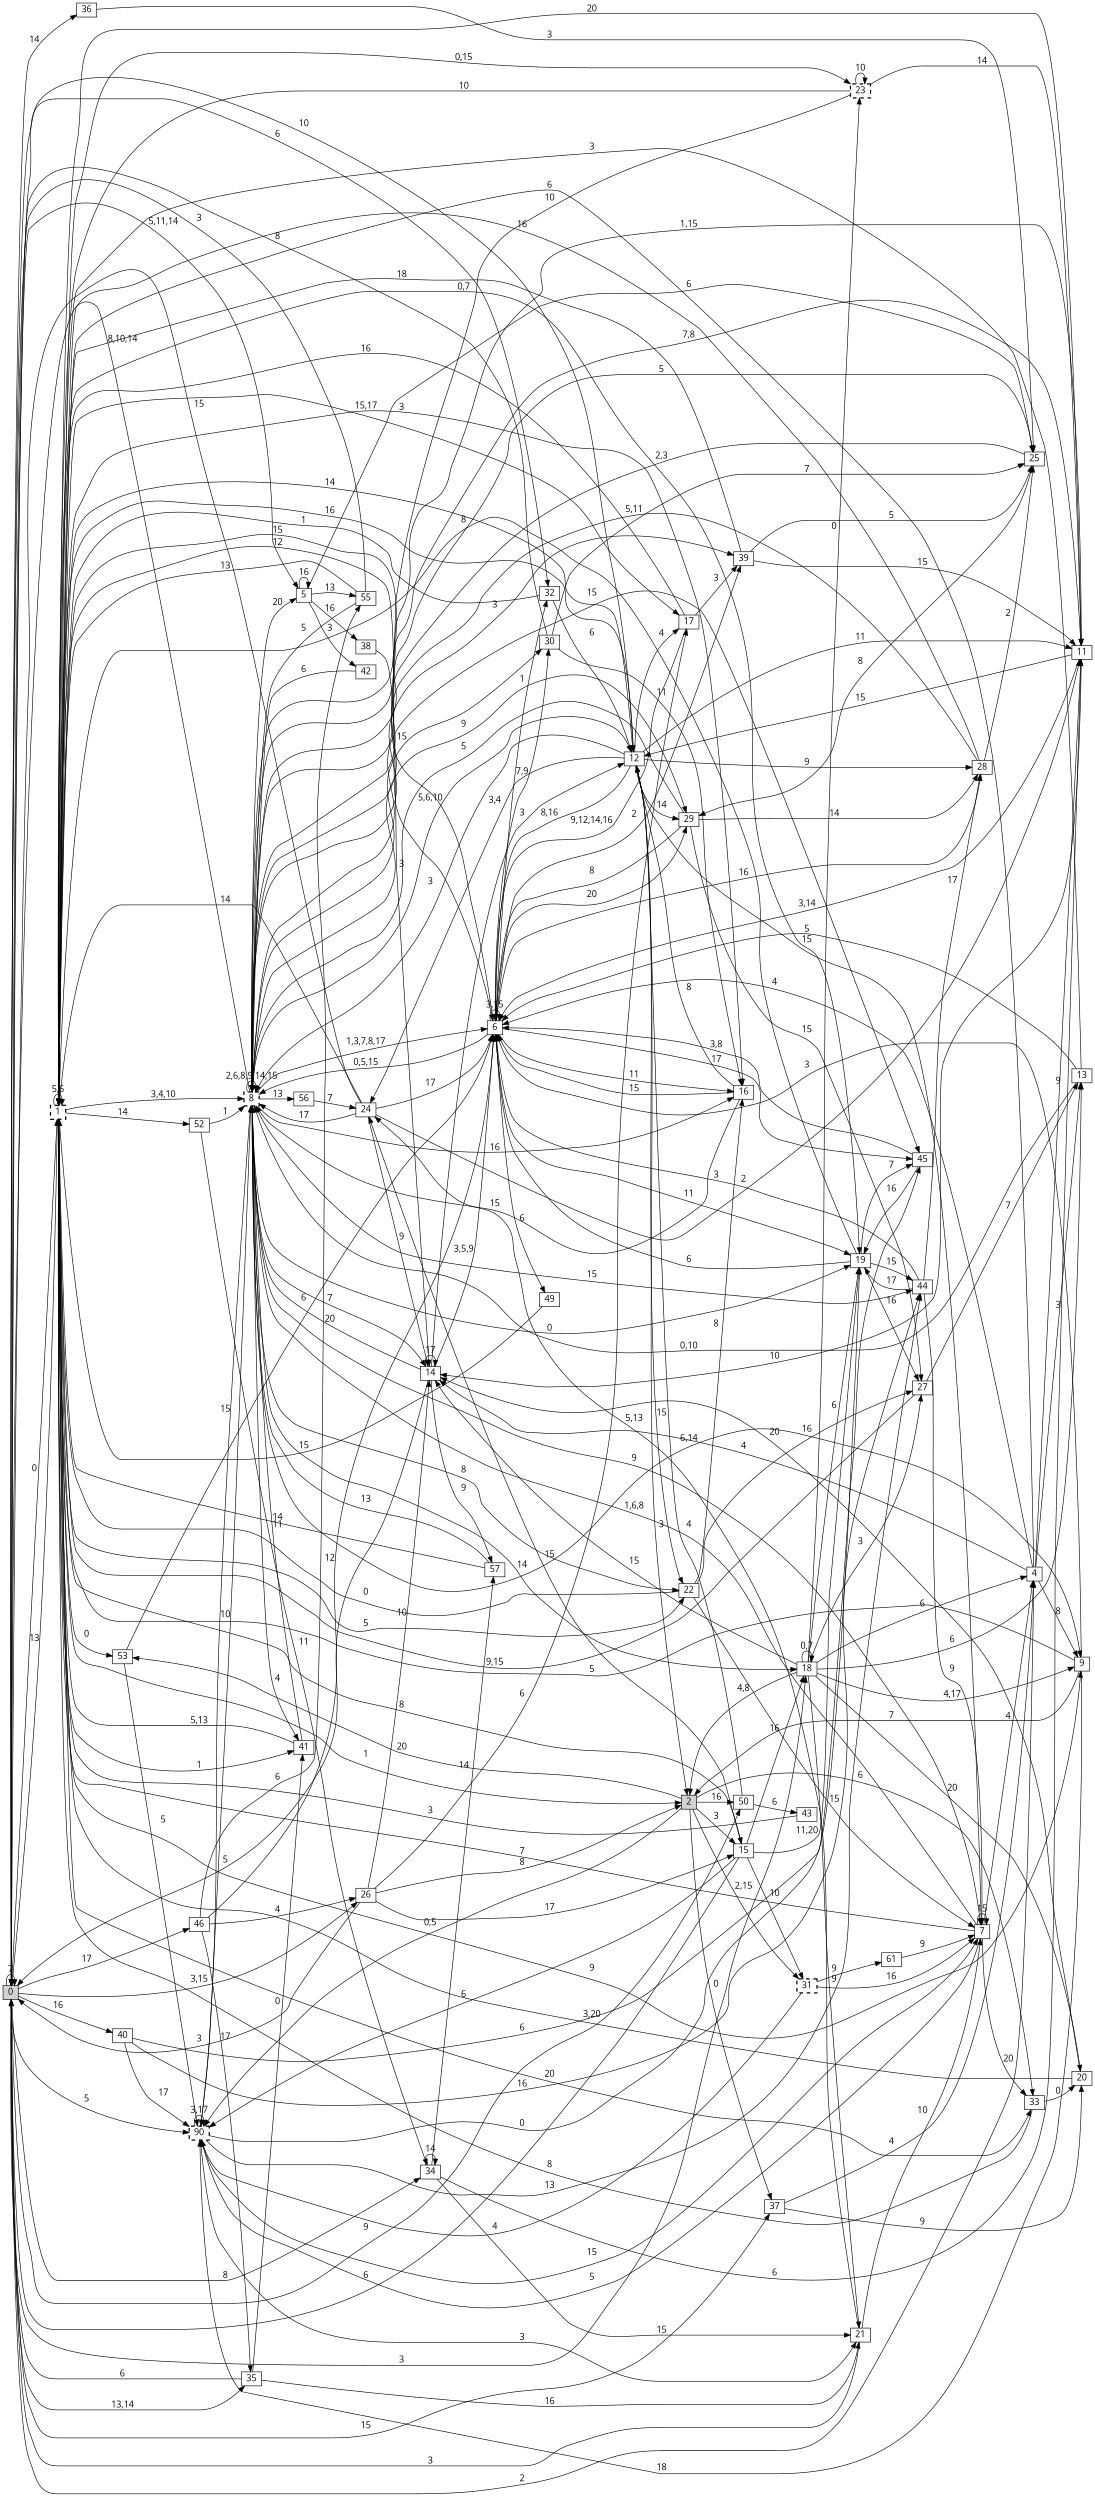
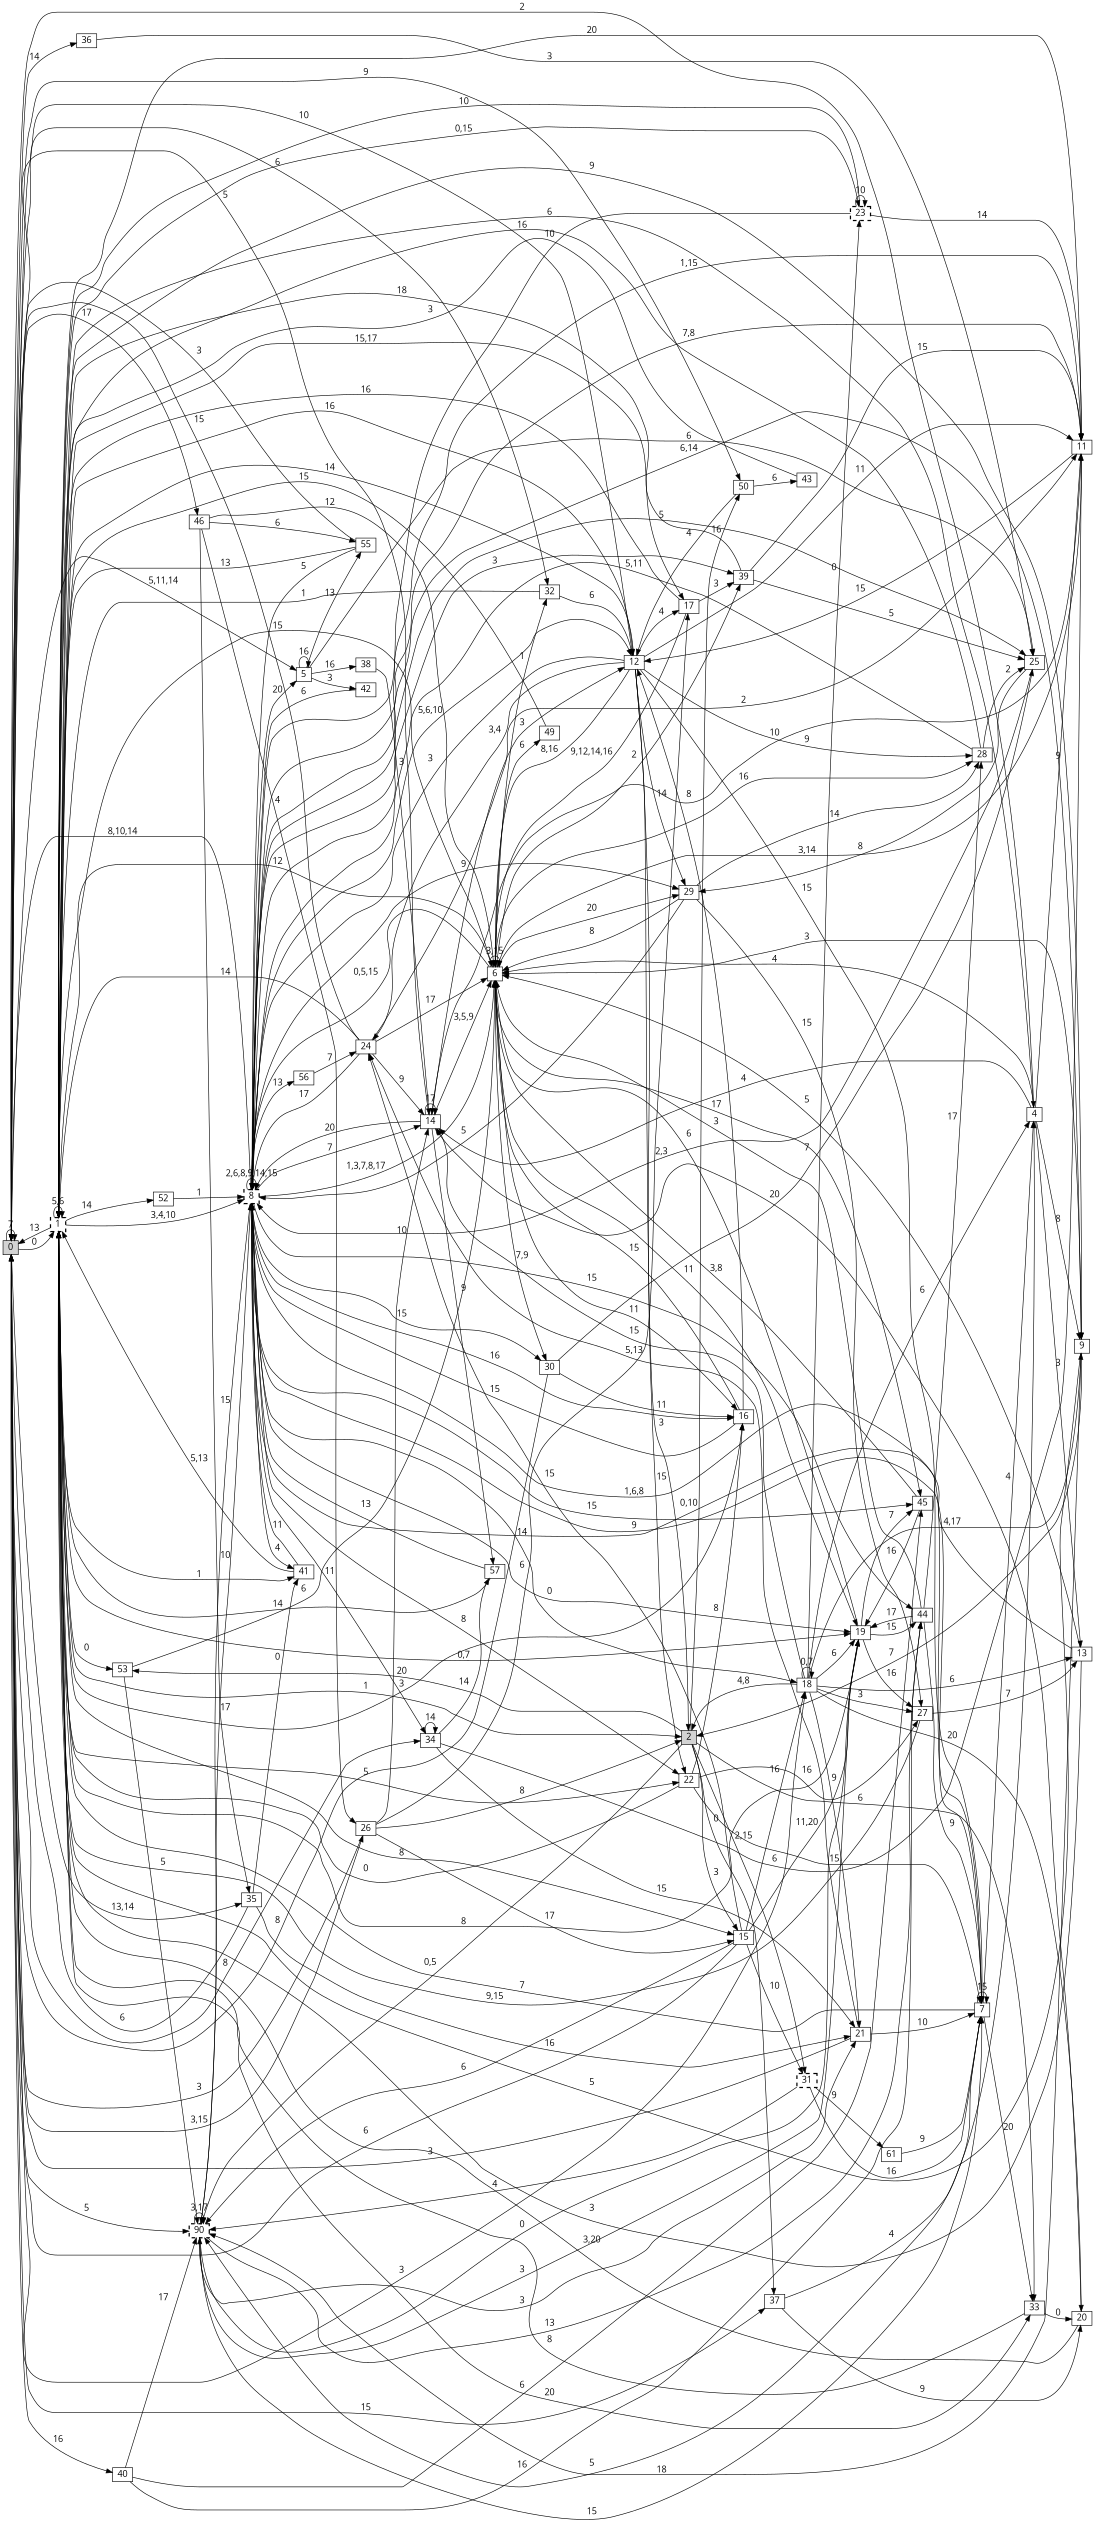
edge "52" -> "34": now "8" -> "34"
edge "19" -> "90": added, label "3"
